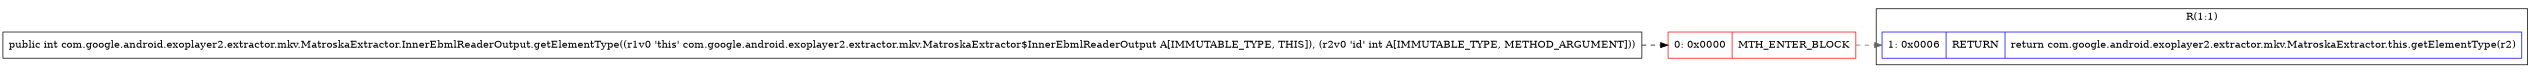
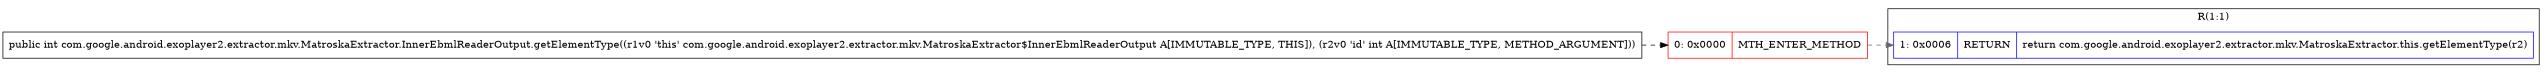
node "0: 0x0000": text "MTH_ENTER_BLOCK" -> "MTH_ENTER_METHOD"
